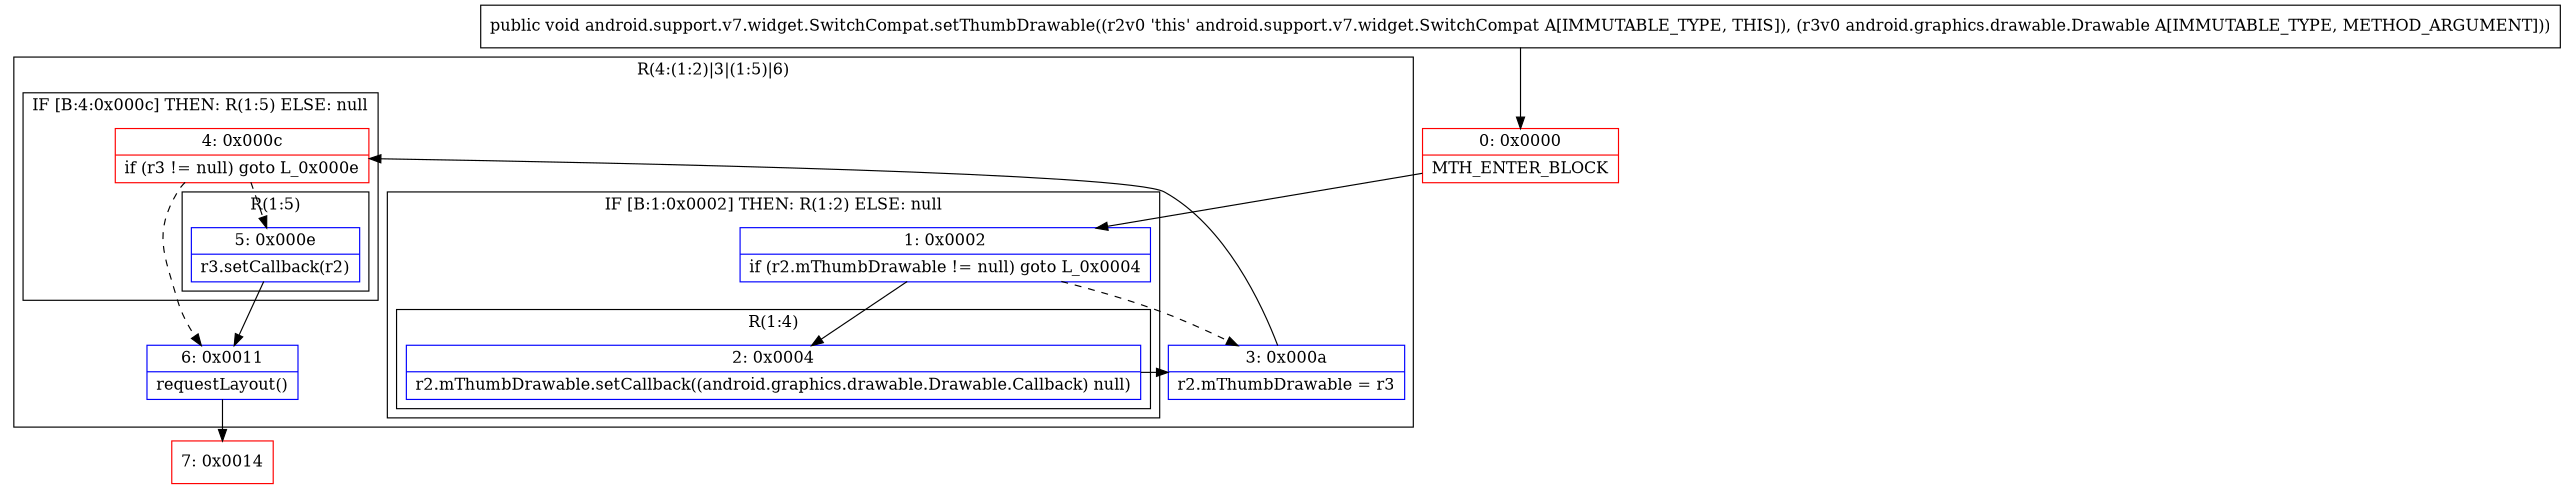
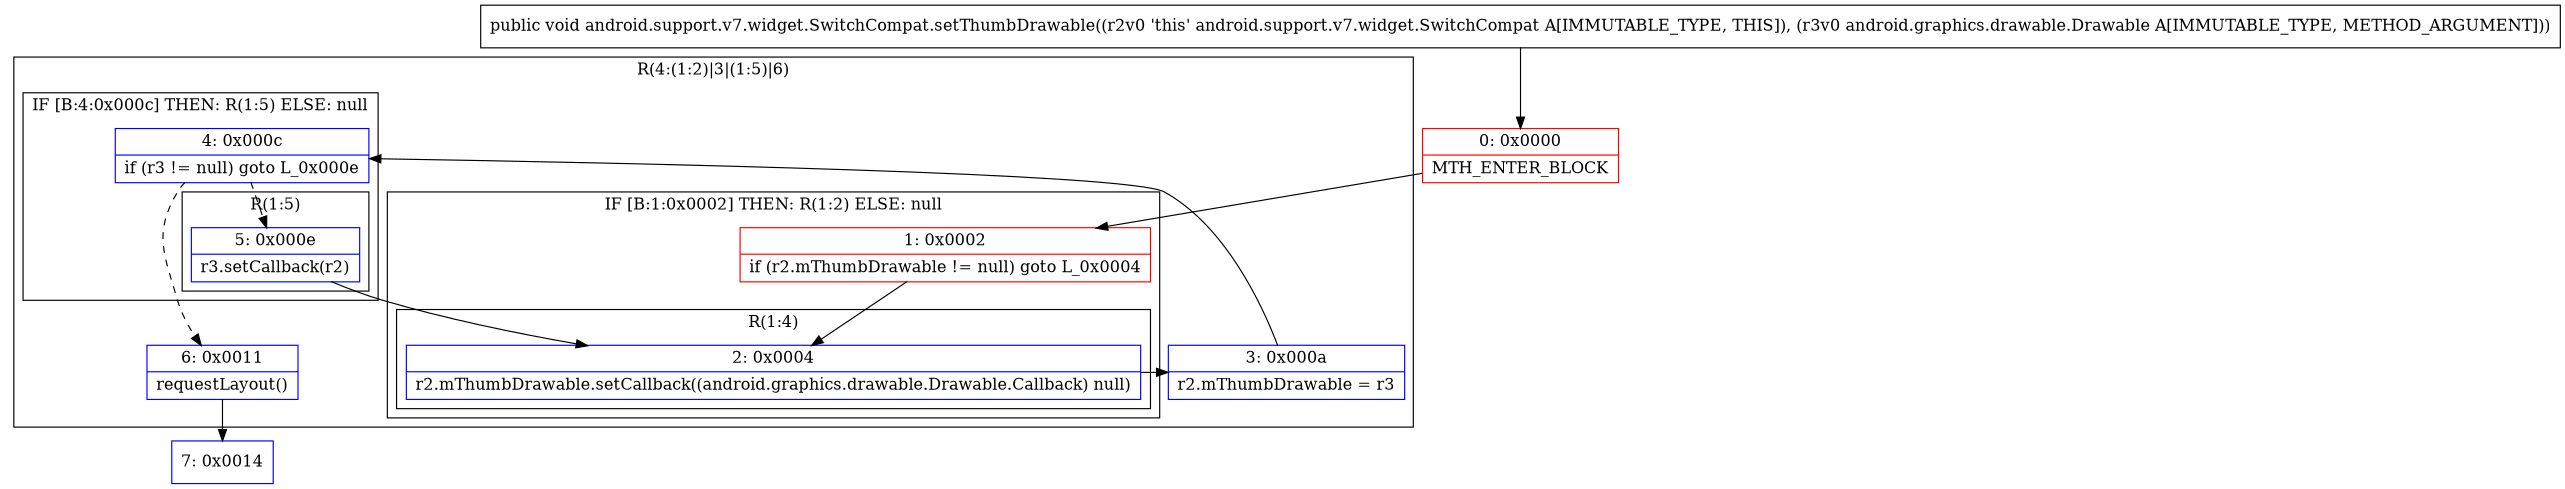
node "4: 0x000c": color red -> blue
node "1: 0x0002": color blue -> red
edge "1: 0x0002" -> "3: 0x000a": removed
edge "5: 0x000e" -> "6: 0x0011": now "5: 0x000e" -> "2: 0x0004"
node "7: 0x0014": color red -> blue
